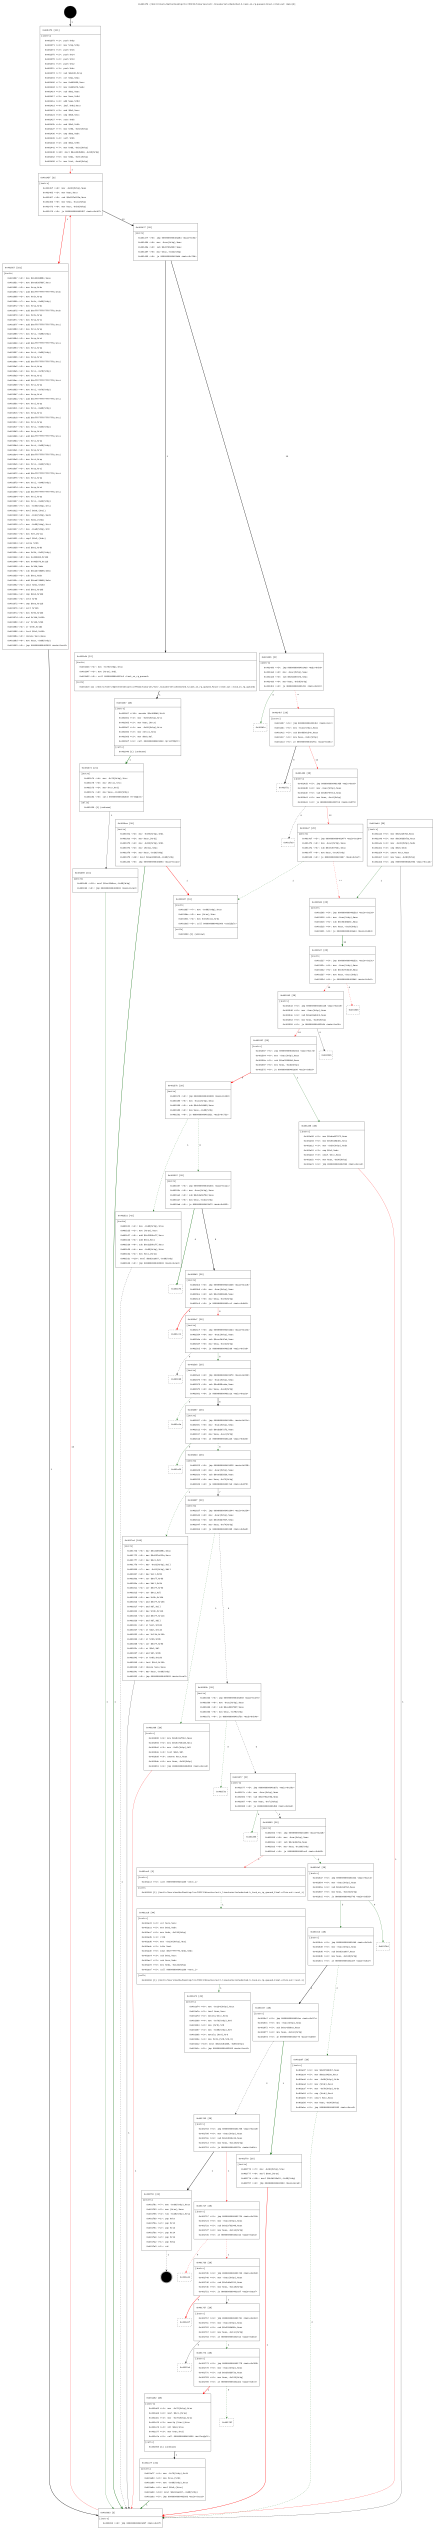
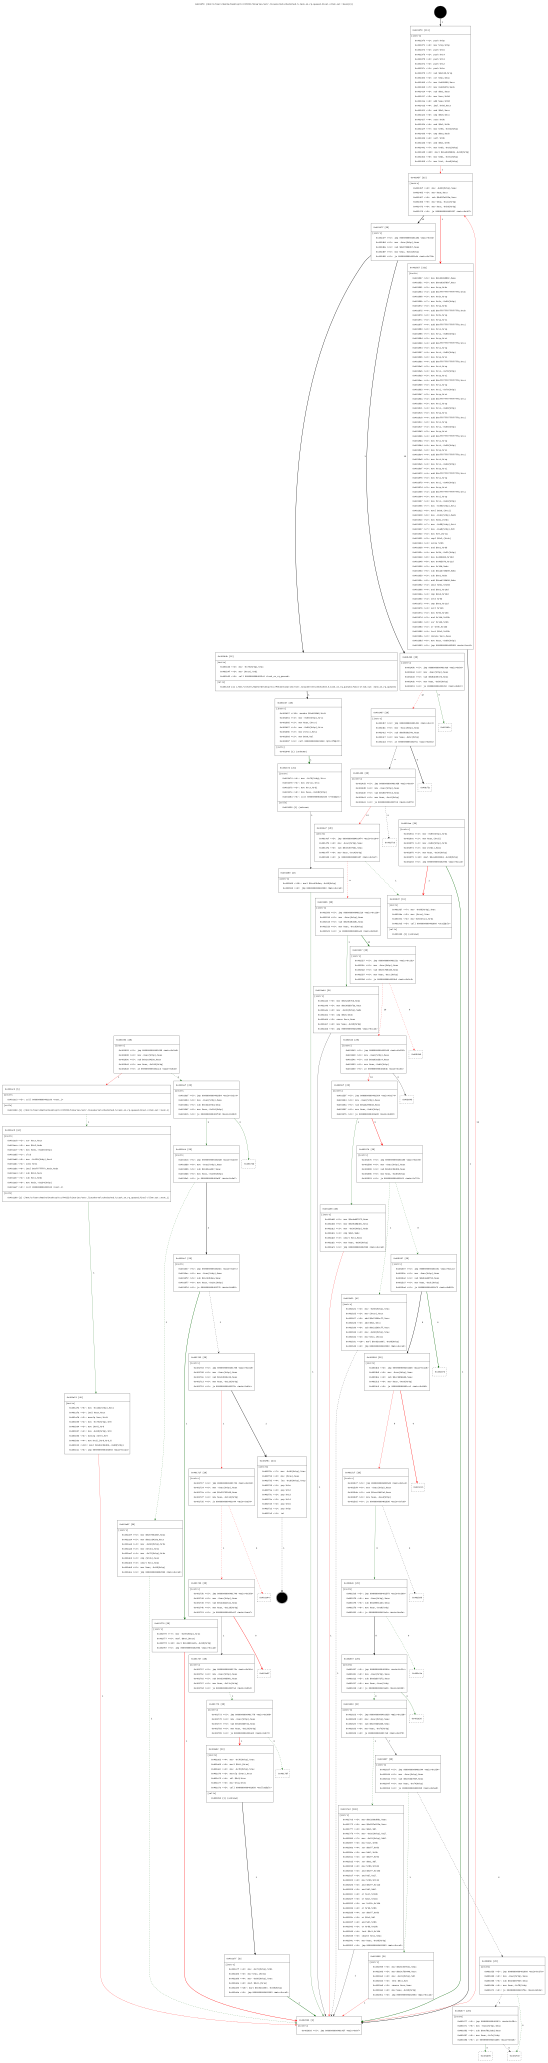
edge "0x4014b7 [28]" -> "0x4014d3 [28]": color red -> black
edge "0x401a44 [30]" -> "0x40150b [28]": reversed
edge "0x401677 [28]" -> "0x401693 [28]": now "0x401677 [28]" -> "0x401f3e"
edge "0x401af4 [45]" -> "0x402093 [5]": added, label "1"
node "0x401fa4": removed
